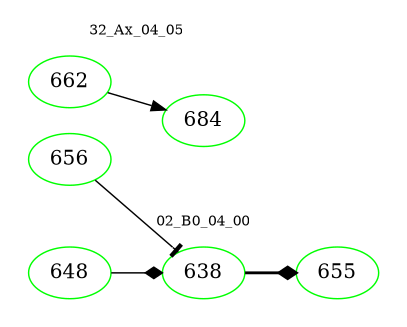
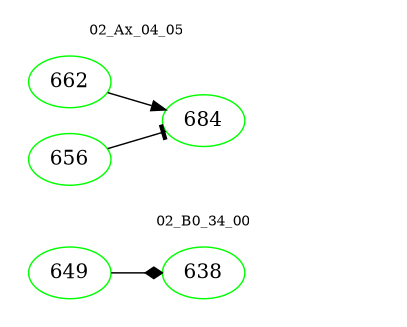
cluster "32_Ax_04_05": label "32_Ax_04_05" -> "02_Ax_04_05"
edge "656" -> "638": now "656" -> "684"
cluster "02_B0_04_00": label "02_B0_04_00" -> "02_B0_34_00"
node "648": label "648" -> "649"
node "655": removed
